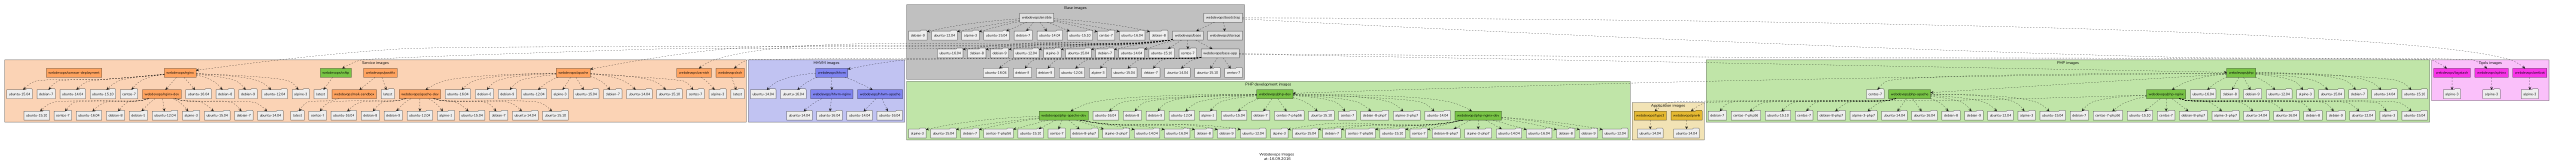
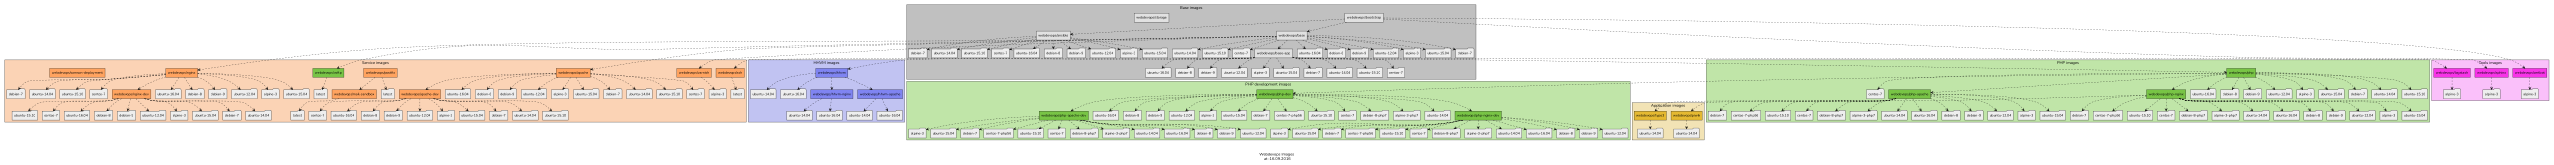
edge "webdevops/bootstrap" -> "webdevops/storage": now "webdevops/bootstrap" -> "webdevops/ansible"
node "webdevops/piwik": shape folder -> box
